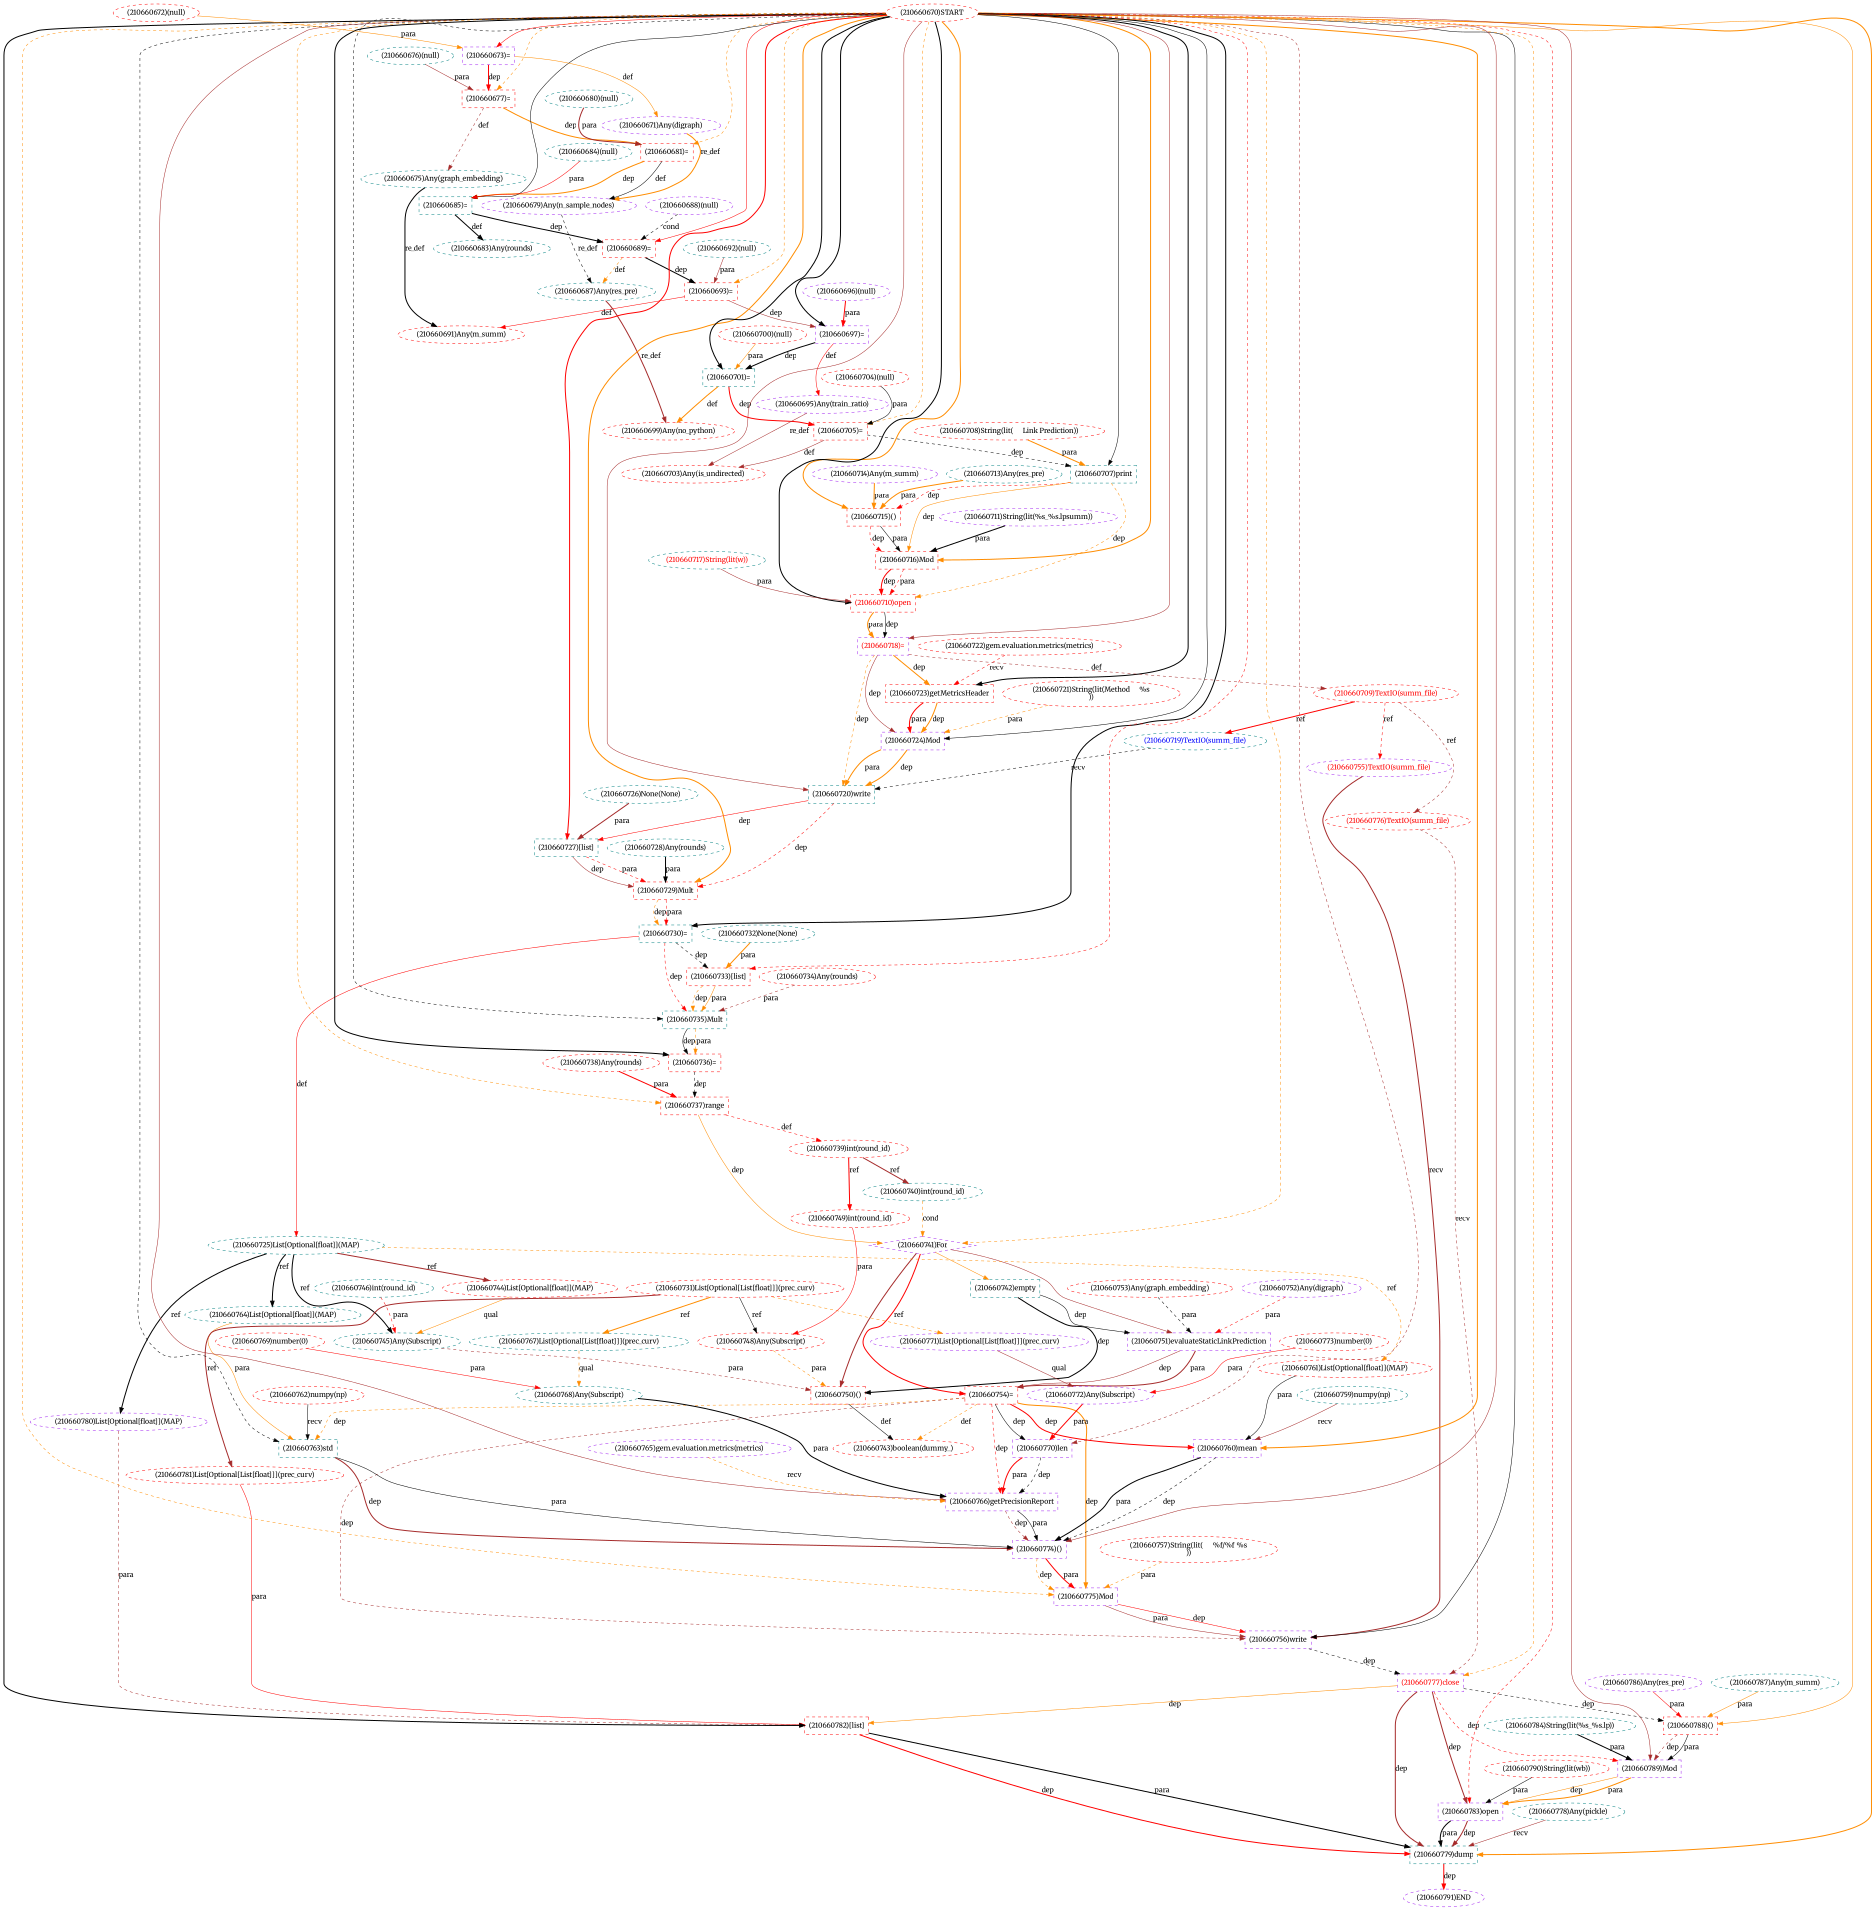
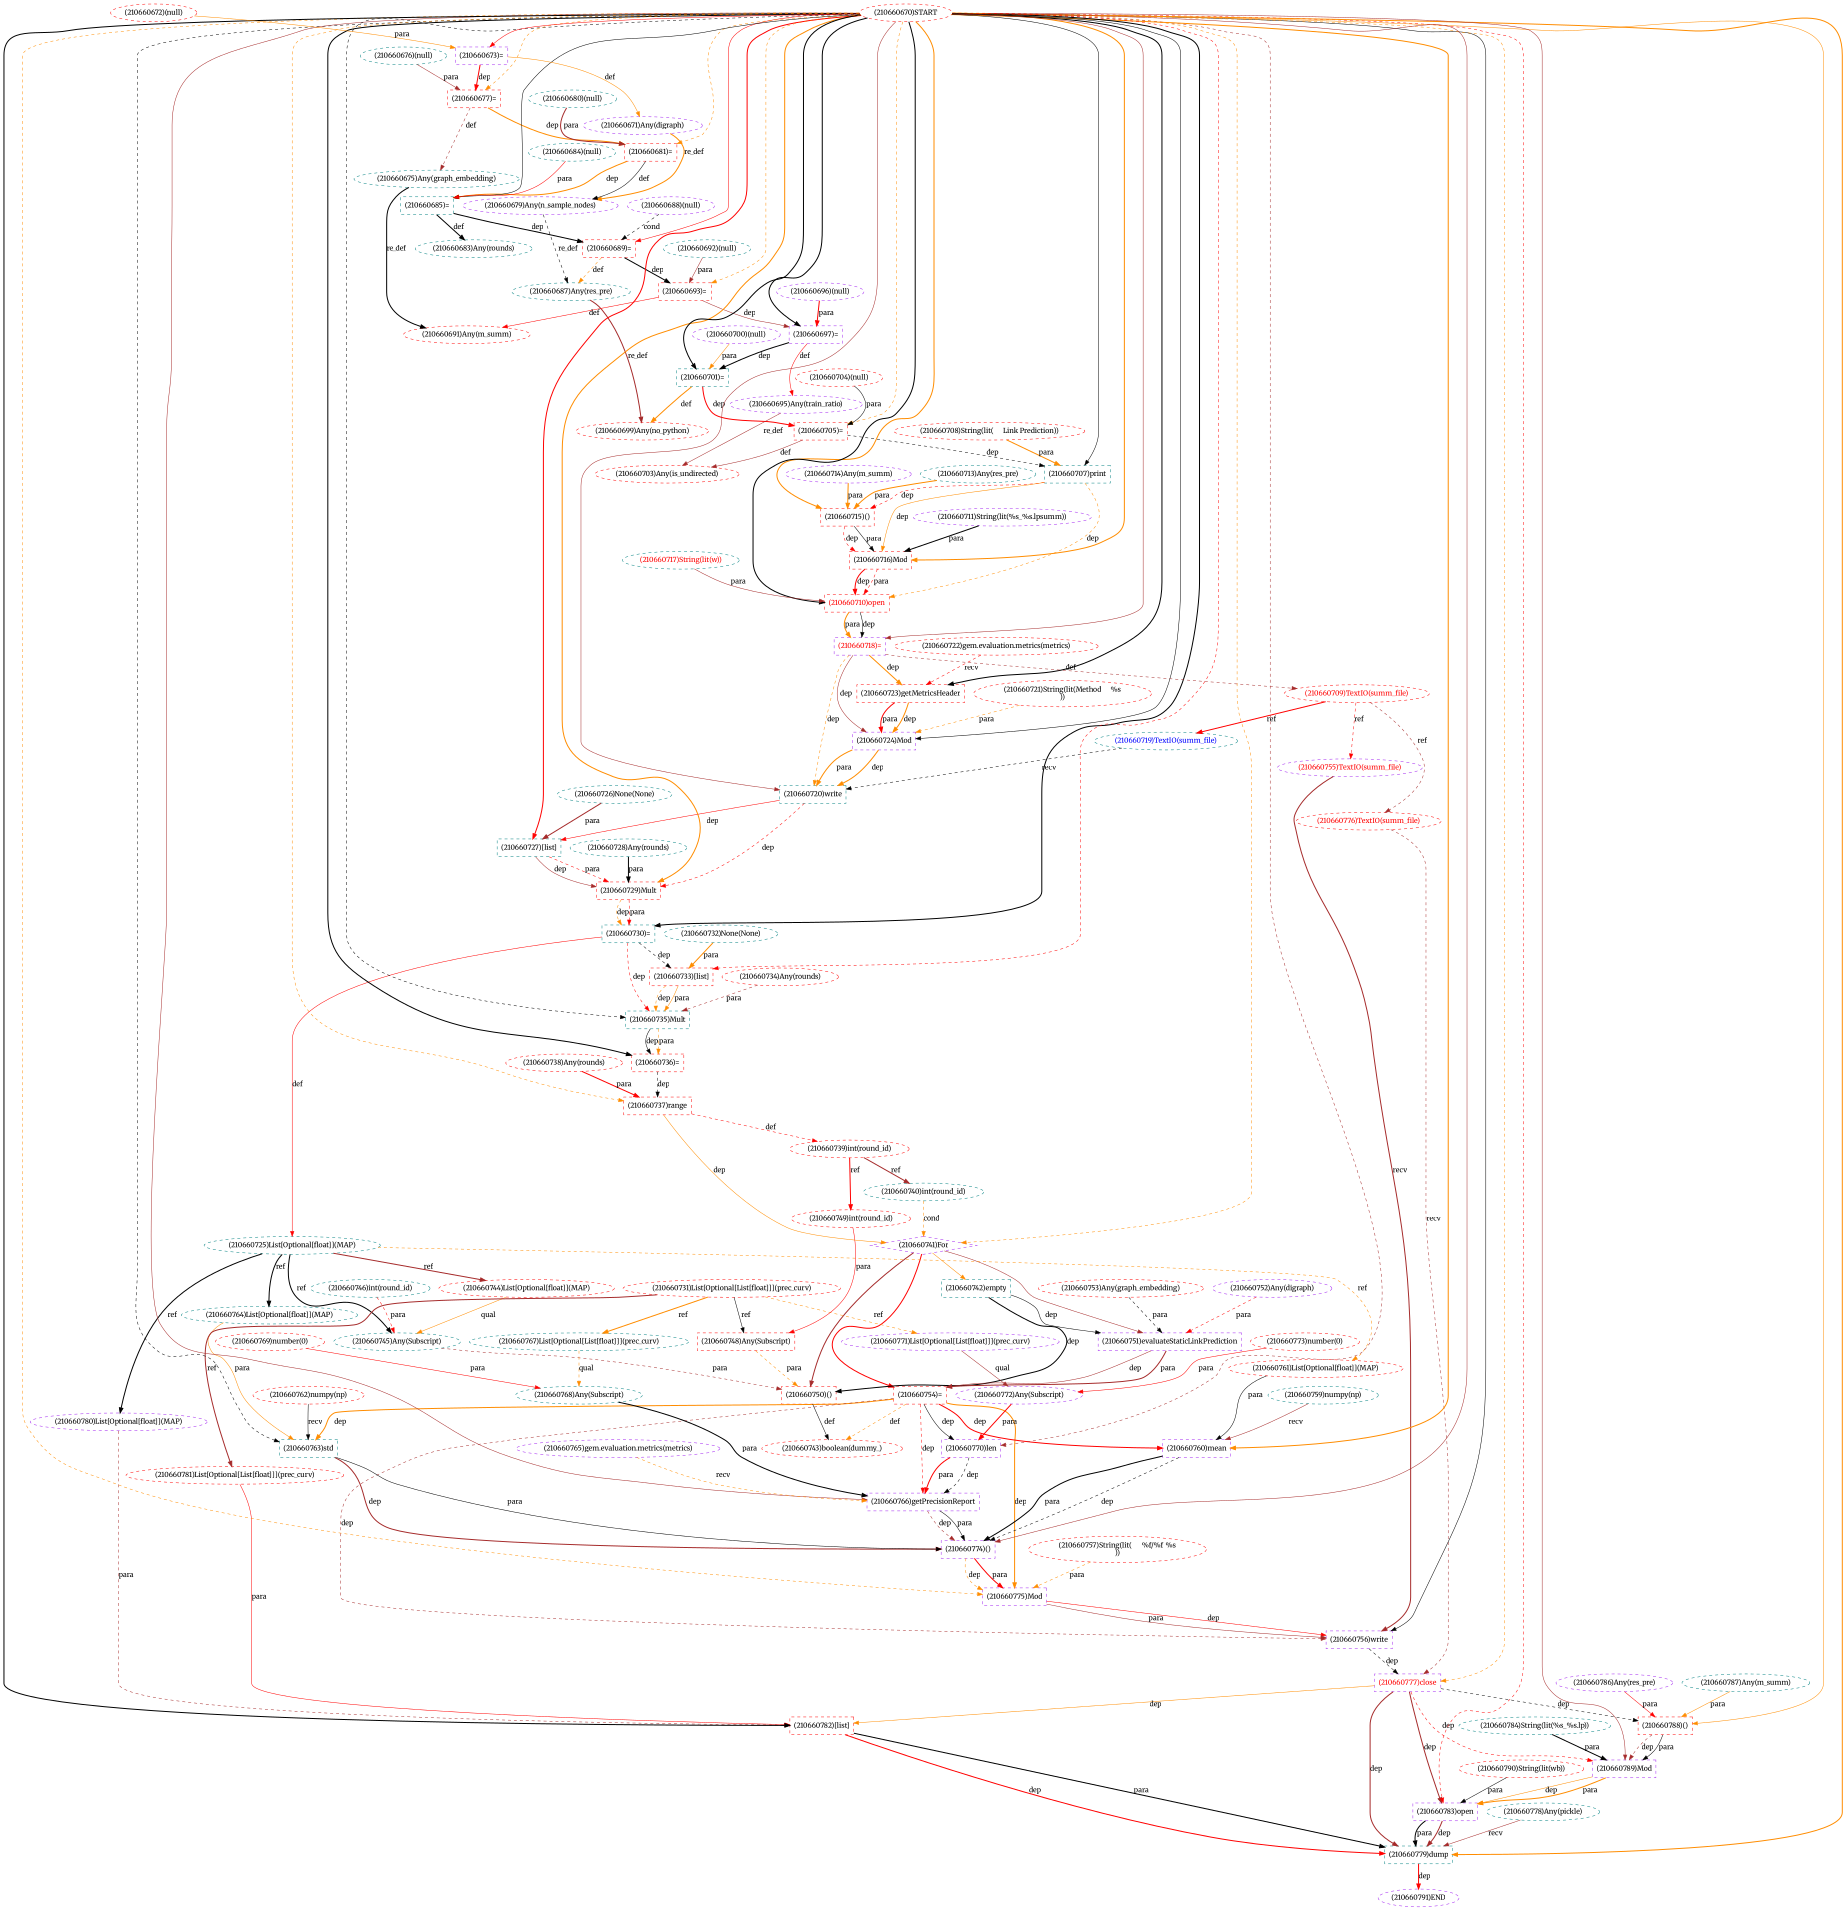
node "(210660700)(null)": color red -> purple
node "(210660748)Any(Subscript)": shape ellipse -> box
edge "(210660754)=" -> "(210660763)std": style dashed -> bold
